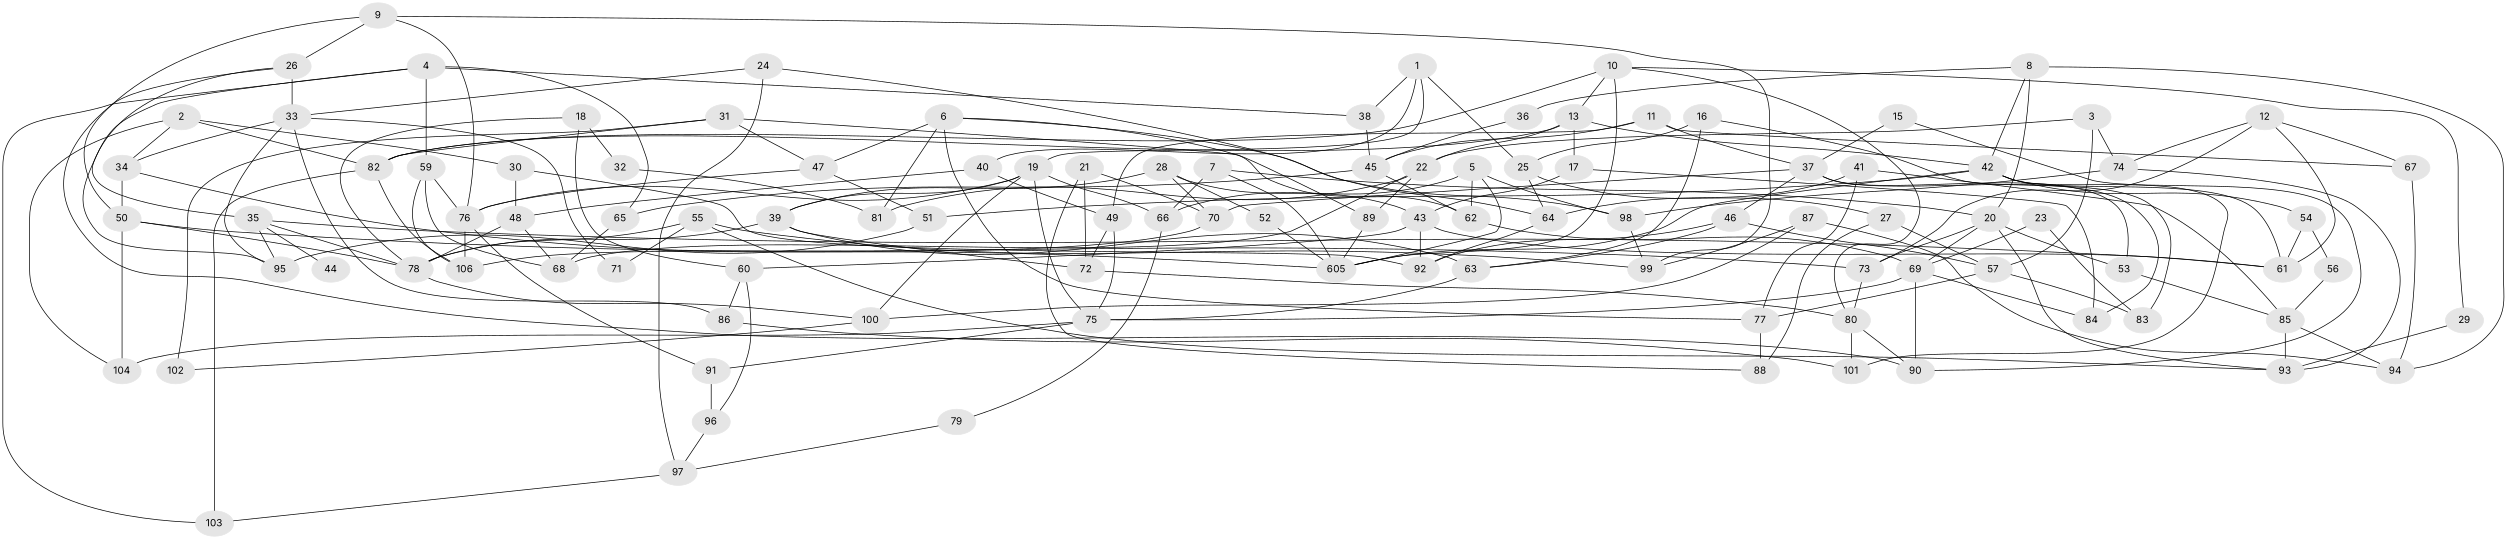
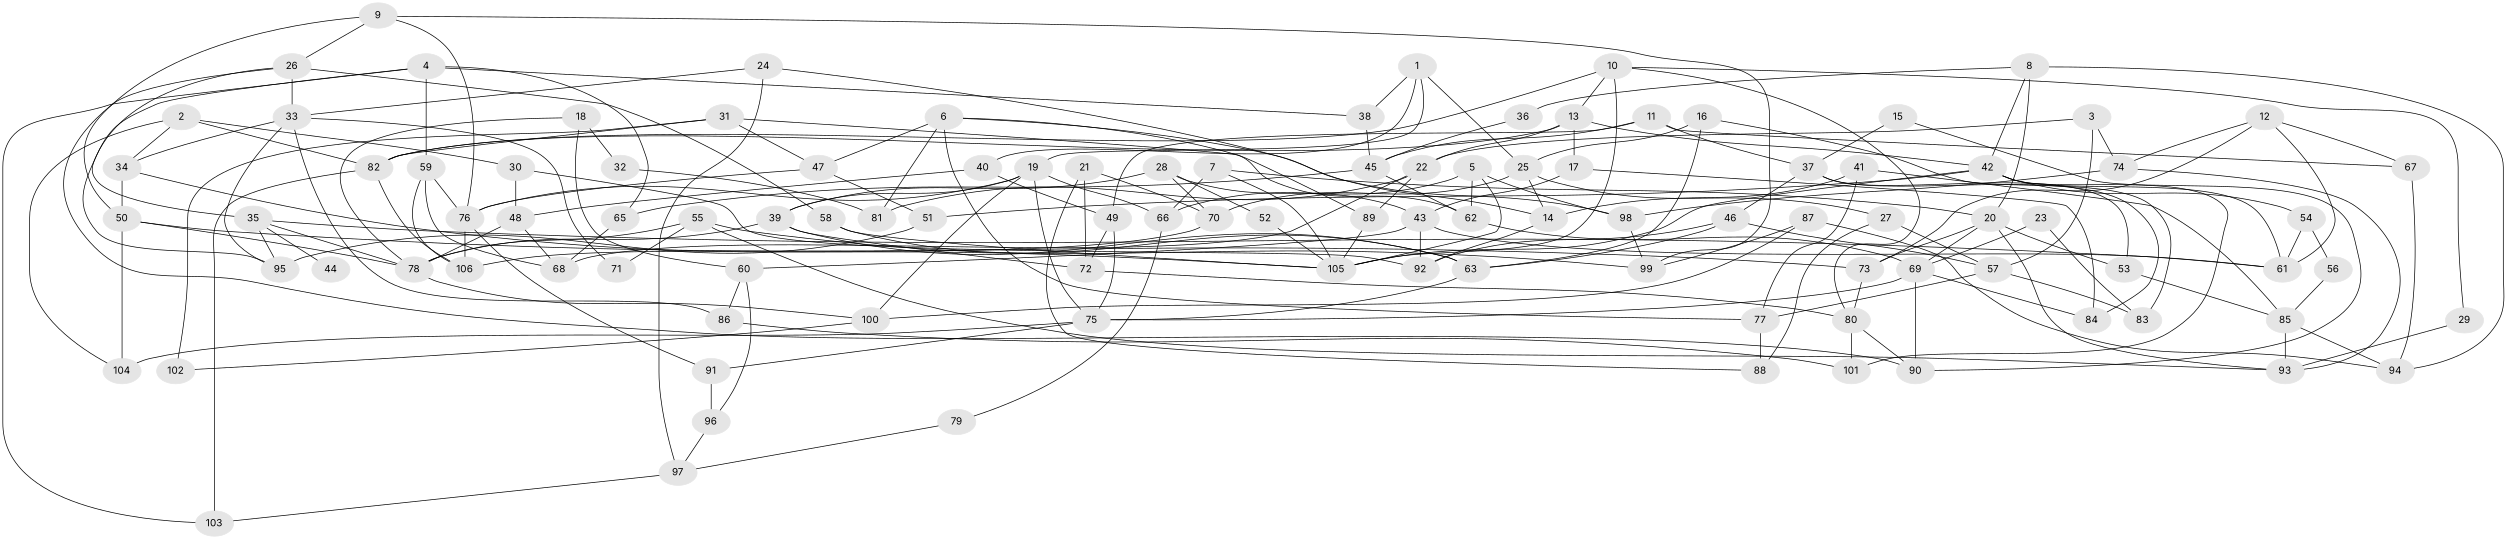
edge "37" -- "70": now "25" -- "70"
node "58": added
node "64": label "64" -> "14"
node "605": label "605" -> "105"
